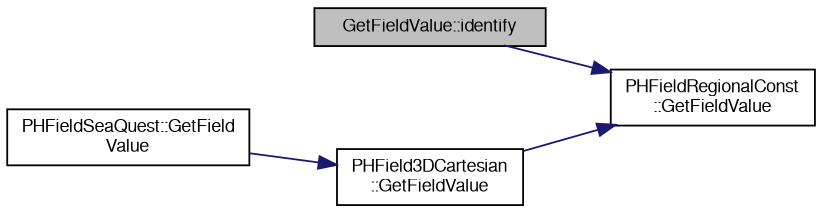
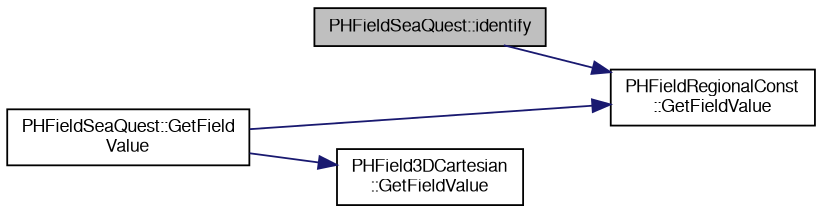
node "GetFieldValue::identify": label "GetFieldValue::identify" -> "PHFieldSeaQuest::identify"
edge "PHField3DCartesian ::GetFieldValue" -> "PHFieldRegionalConst ::GetFieldValue": now "PHFieldSeaQuest::GetField Value" -> "PHFieldRegionalConst ::GetFieldValue"
